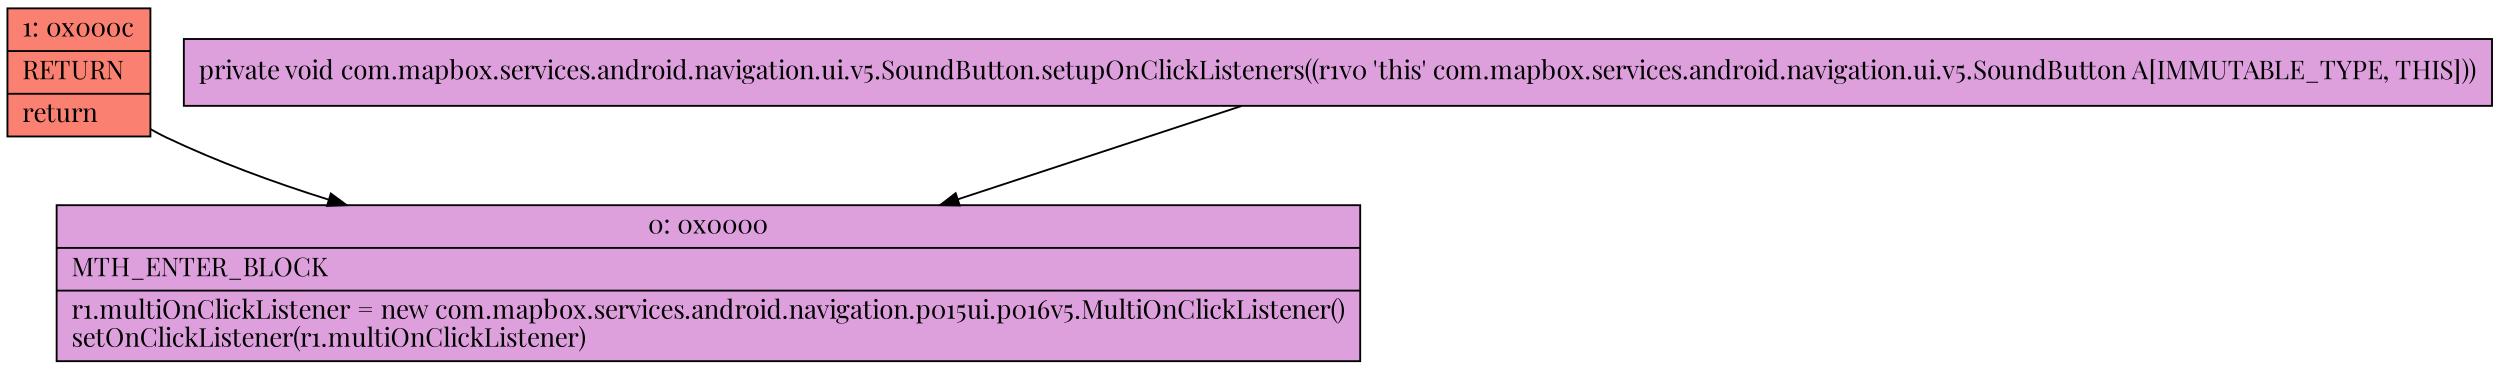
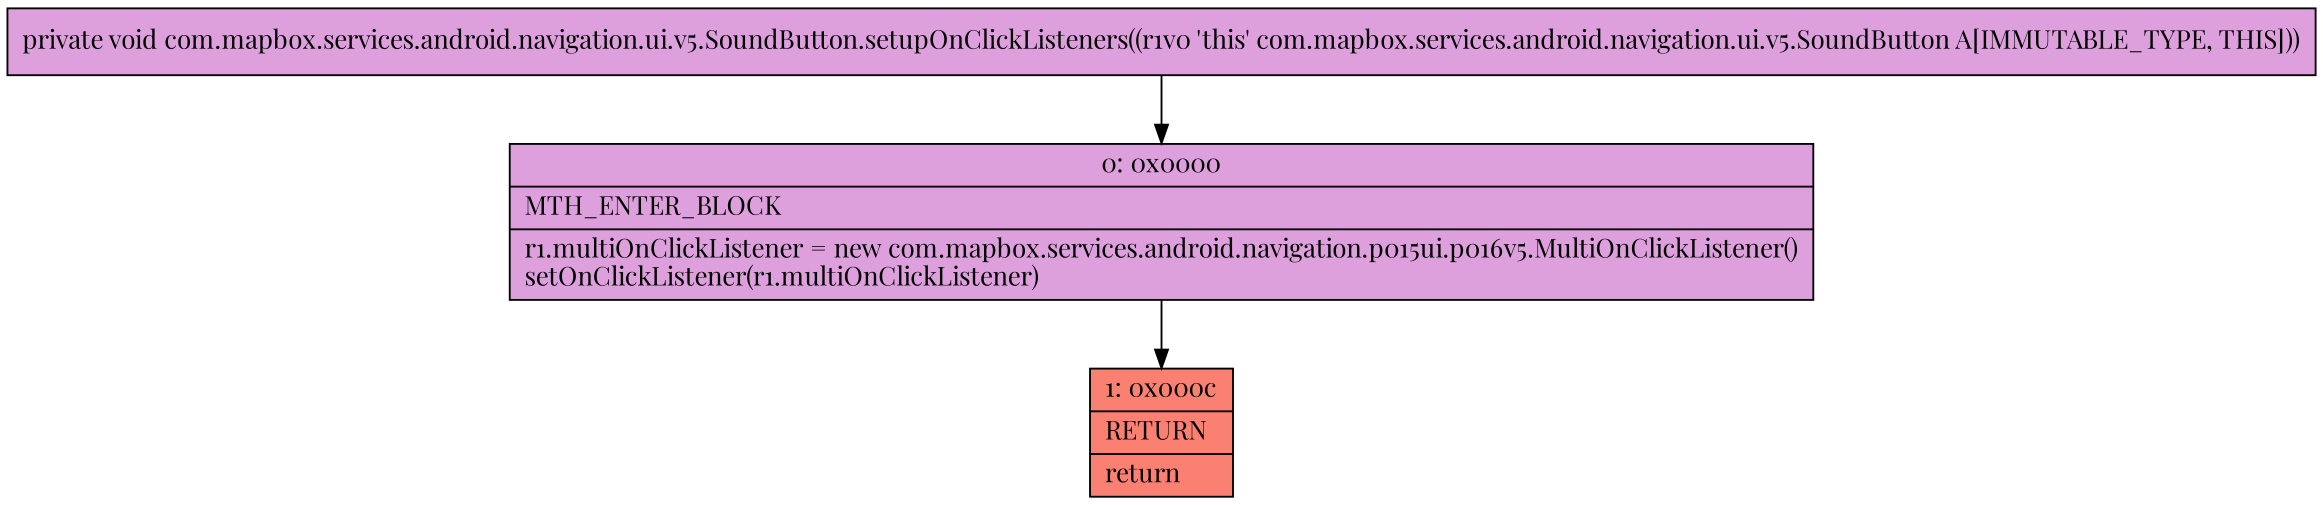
edge "1: 0x000c" -> "0: 0x0000": reversed
